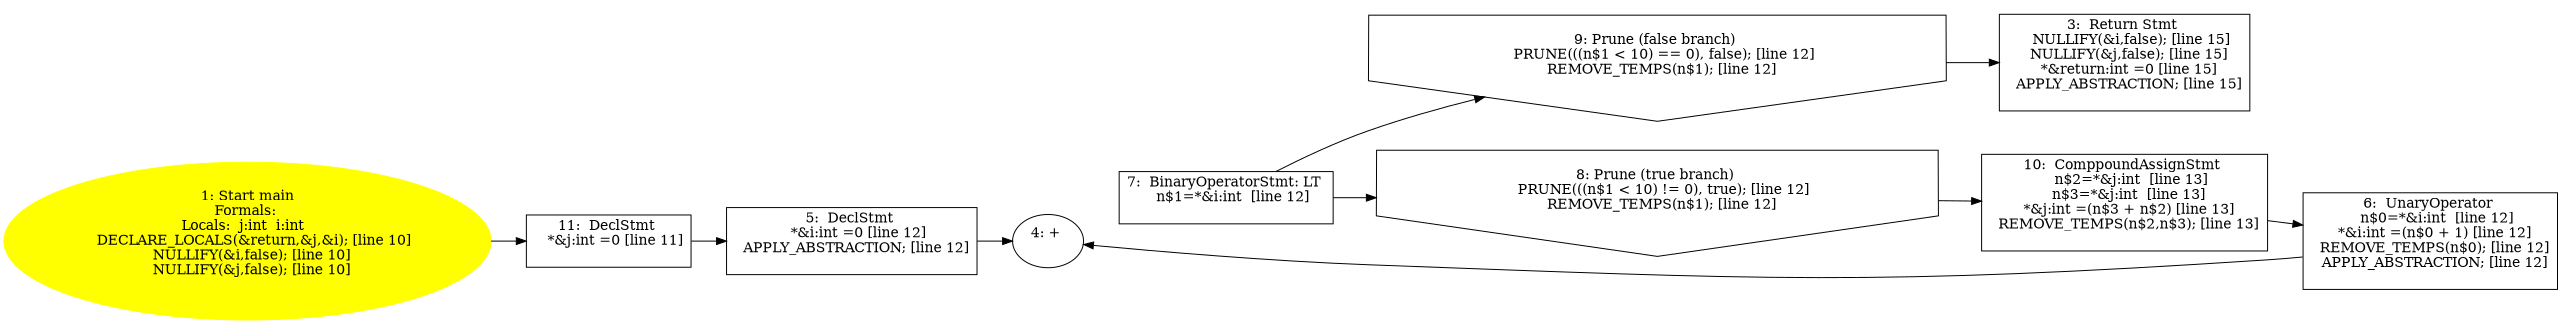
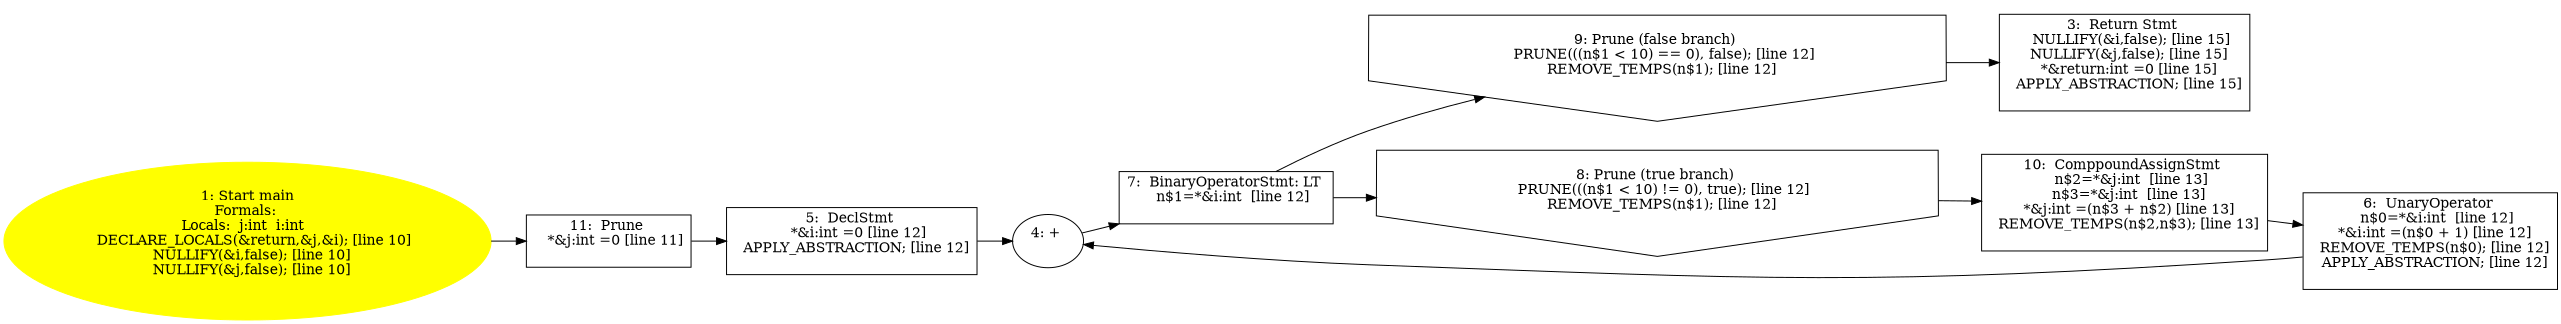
edge "4: +" -> "7:  BinaryOperatorStmt: LT n$1=*&i:int  [line 12]": added
node "11:  DeclStmt *&j:int =0 [line 11]": label "11:  DeclStmt *&j:int =0 [line 11]" -> "11:  Prune *&j:int =0 [line 11]"
